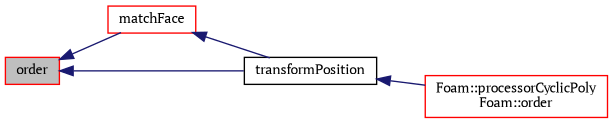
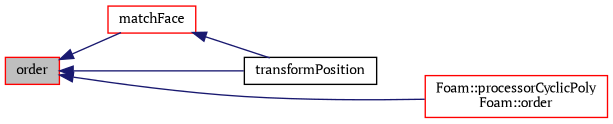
edge "Foam::processorCyclicPoly Foam::order" -> "transformPosition": now "Foam::processorCyclicPoly Foam::order" -> "order"
